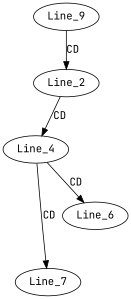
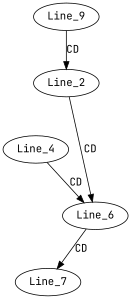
edge "Line_2" -> "Line_4": now "Line_2" -> "Line_6"
edge "Line_4" -> "Line_7": now "Line_6" -> "Line_7"
